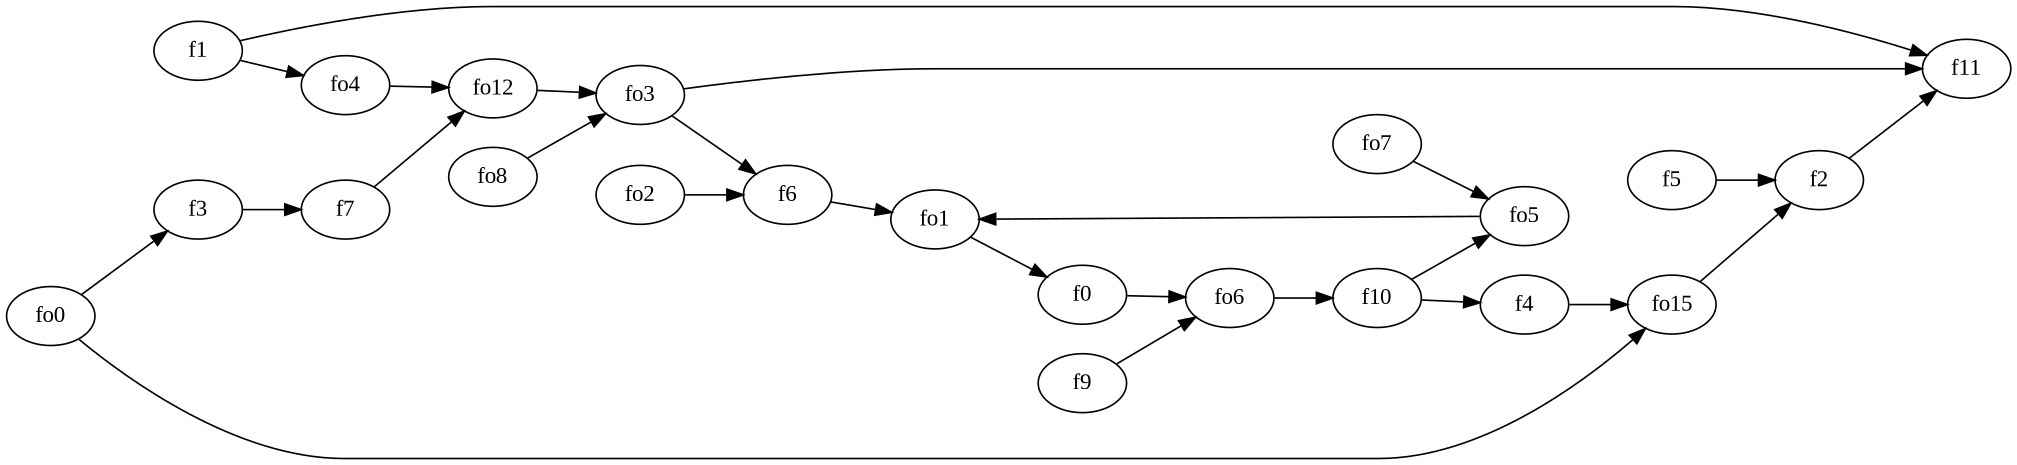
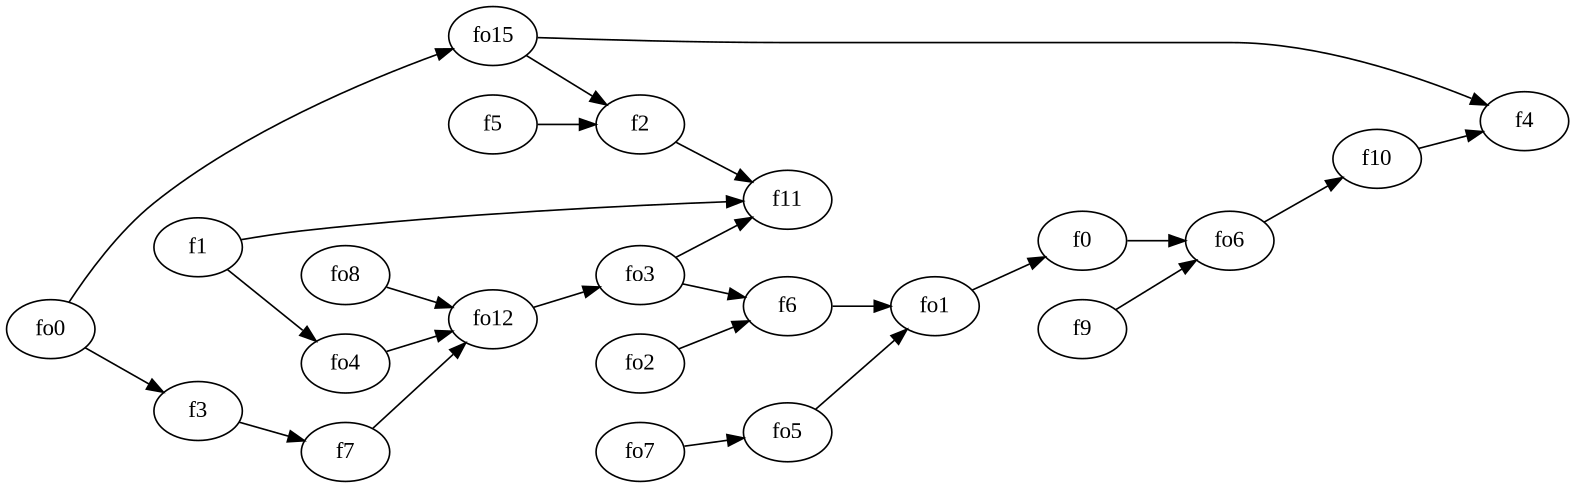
edge "fo8" -> "fo3": now "fo8" -> "fo12"
edge "f10" -> "fo5": removed
edge "f4" -> "fo15": reversed
